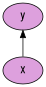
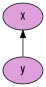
edge "x" -> "y": reversed
